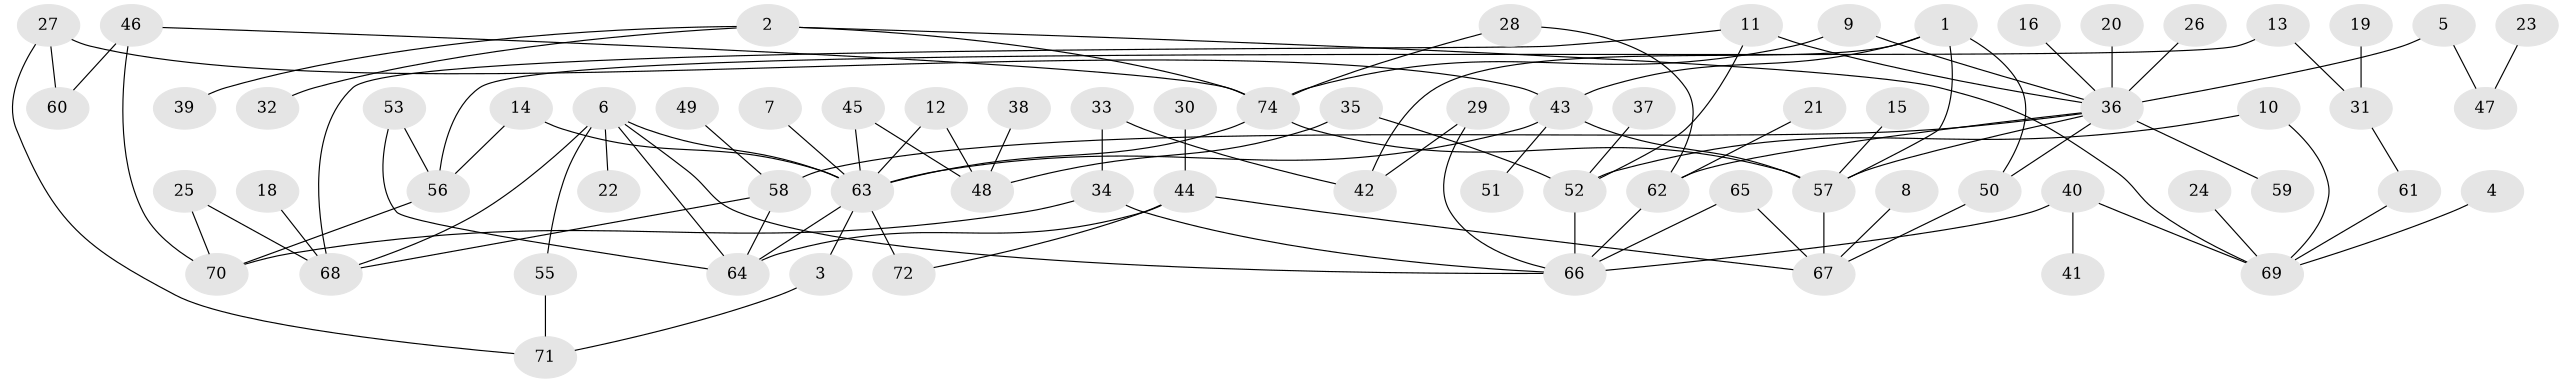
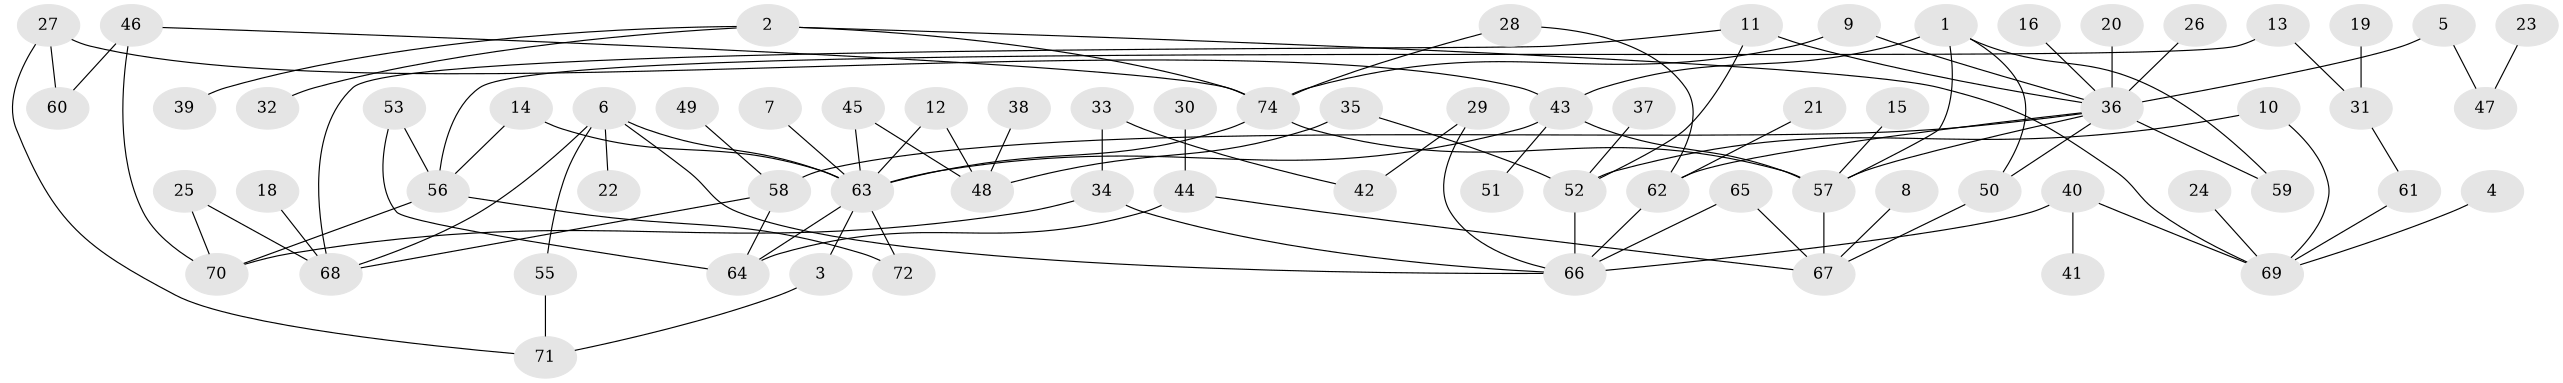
edge "1" -- "42": now "1" -- "59"
edge "6" -- "64": removed
edge "44" -- "72": now "56" -- "72"
